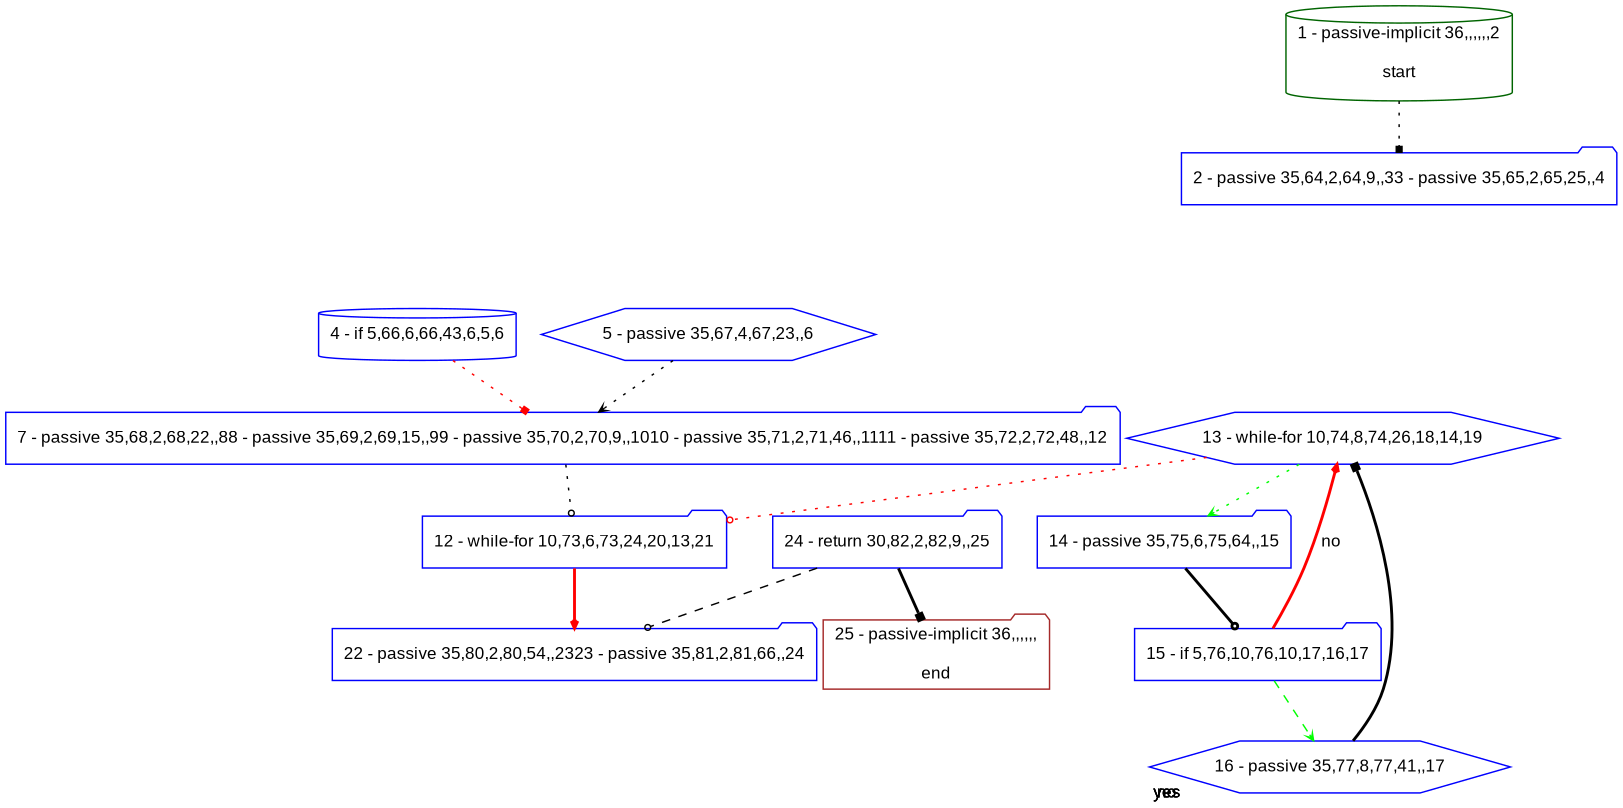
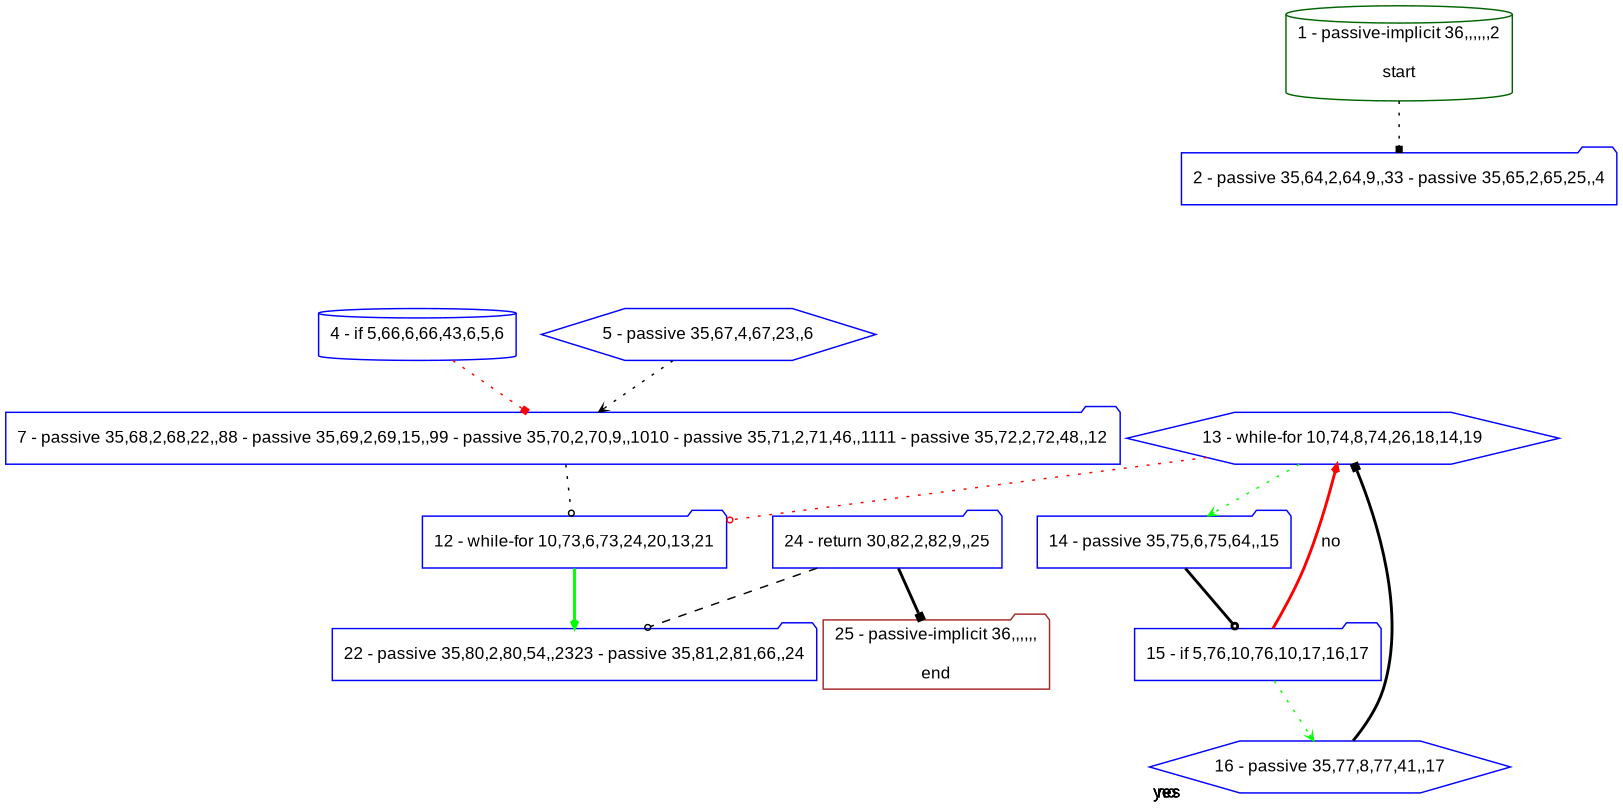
edge "12 - while-for 10,73,6,73,24,20,13,21" -> "22 - passive 35,80,2,80,54,,2323 - passive 35,81,2,81,66,,24": color #ff0000 -> #00ff00
edge "15 - if 5,76,10,76,10,17,16,17" -> "16 - passive 35,77,8,77,41,,17": style dashed -> dotted
